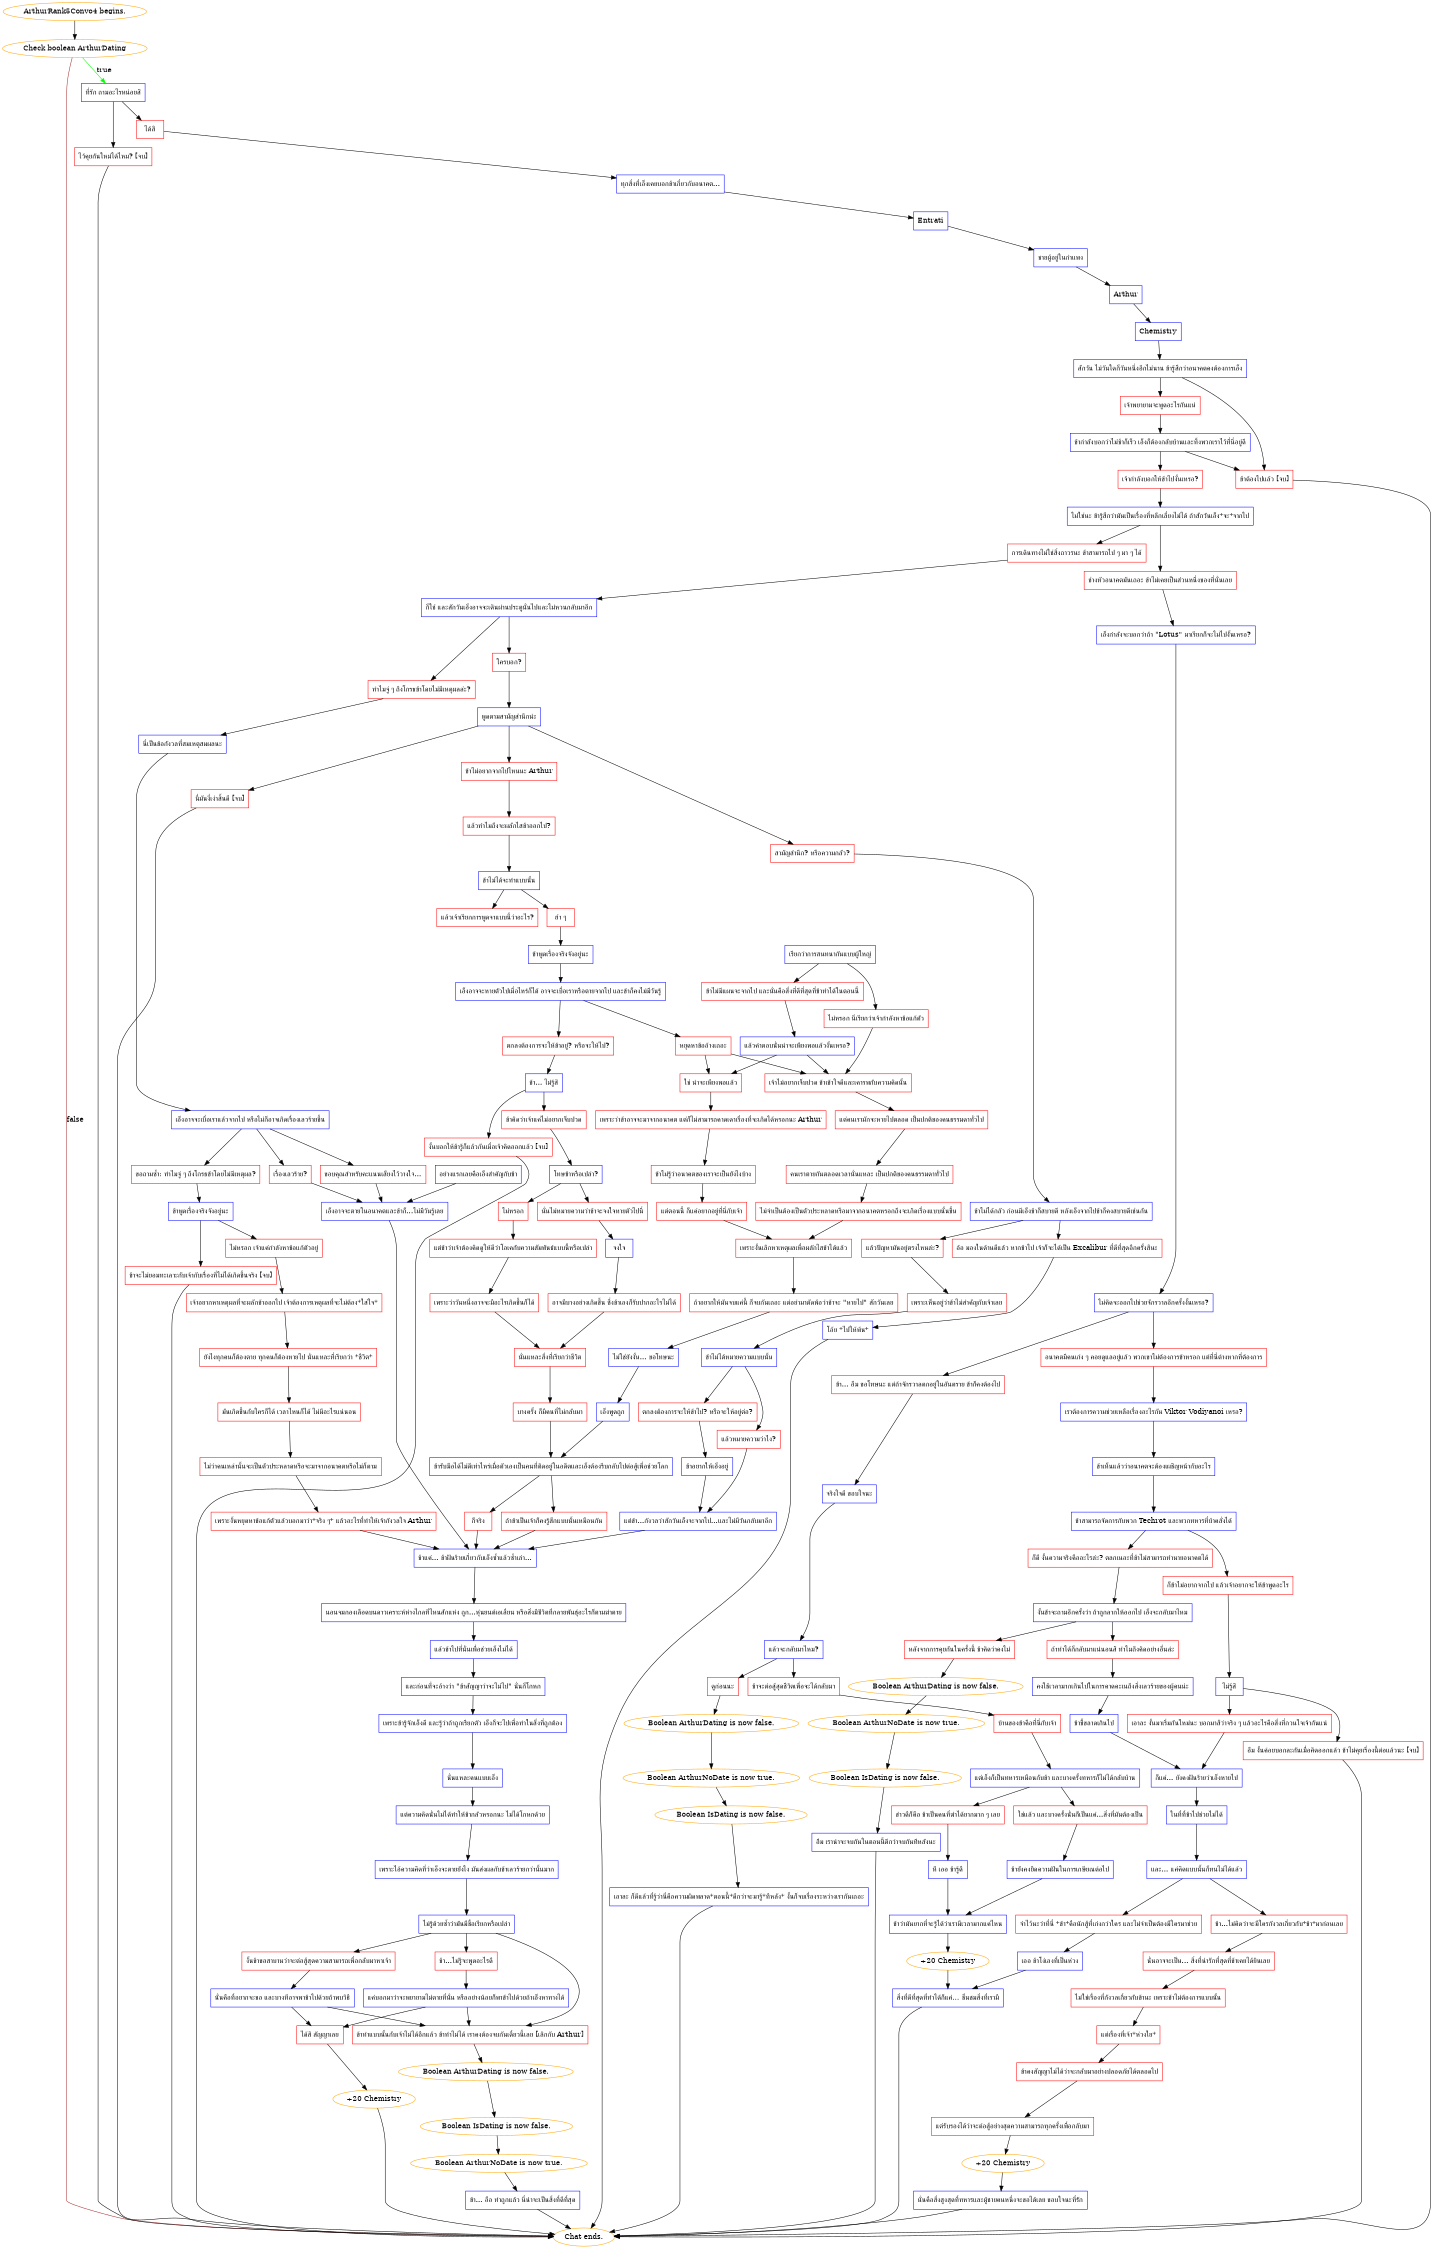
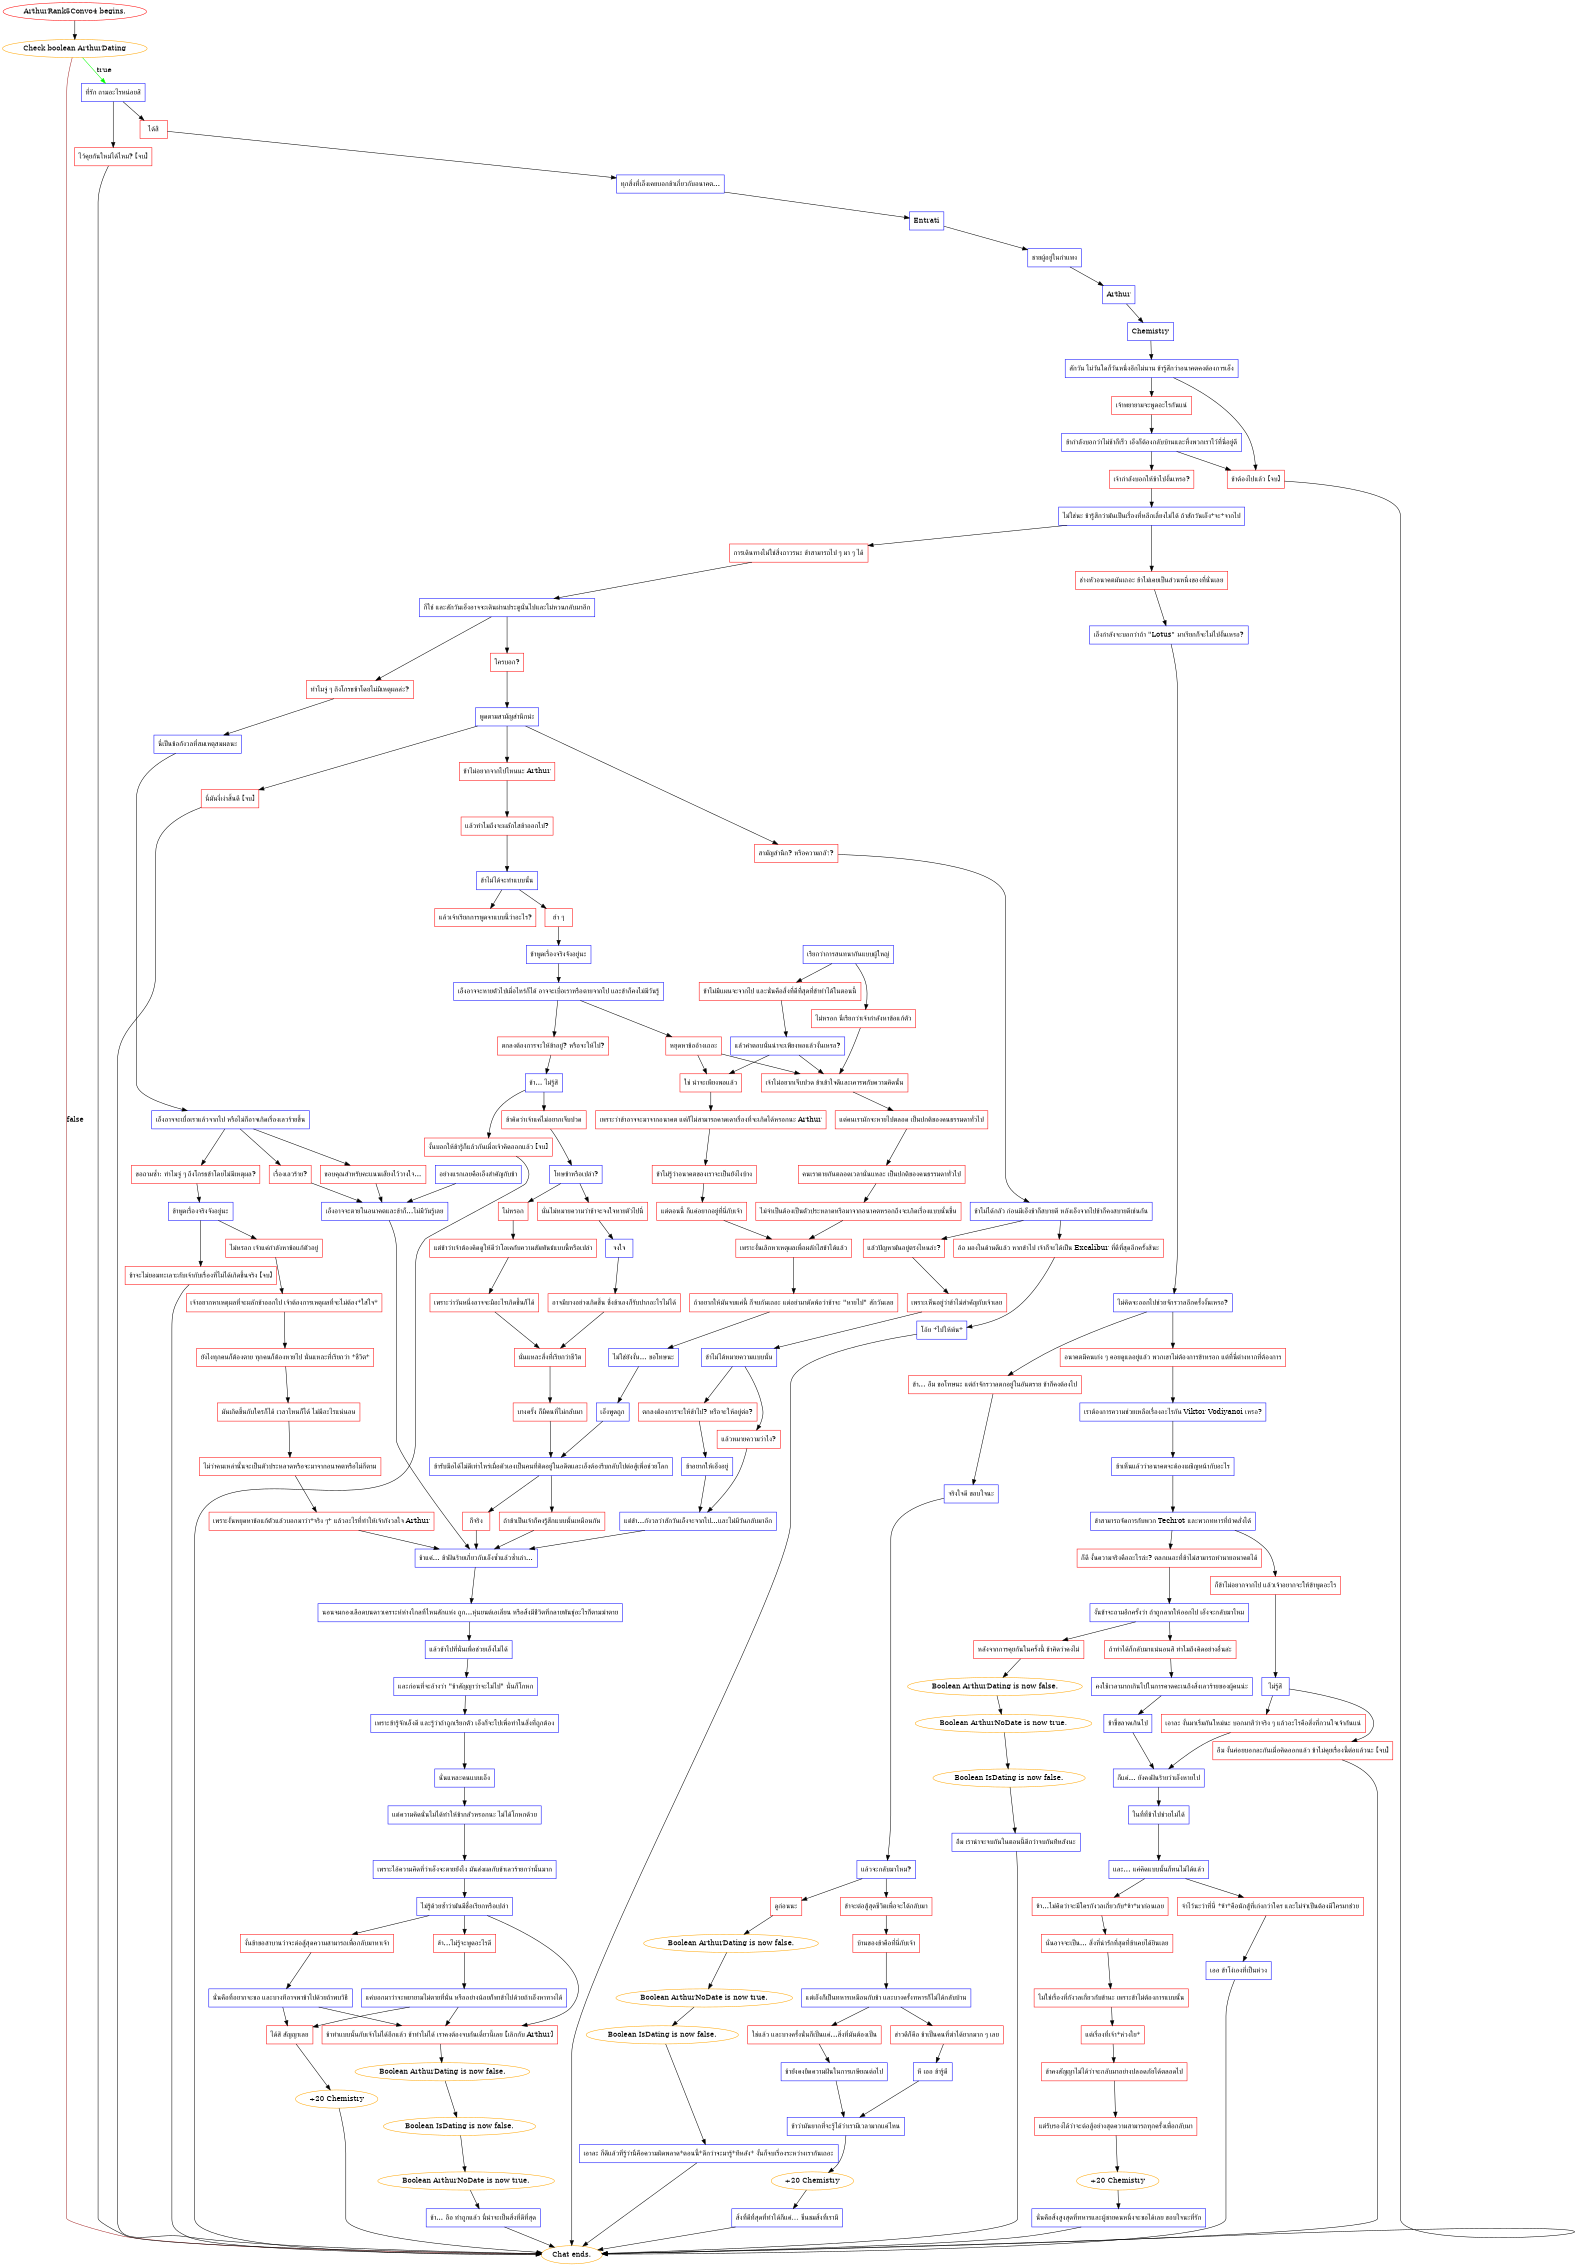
node "ArthurRank5Convo4 begins.": color orange -> red
edge "เออ ข้าโง่เองที่เป็นห่วง" -> "สิ่งที่ดีที่สุดที่ทำได้ก็แค่… ชื่นชมสิ่งที่เรามี": now "เออ ข้าโง่เองที่เป็นห่วง" -> "Chat ends."
